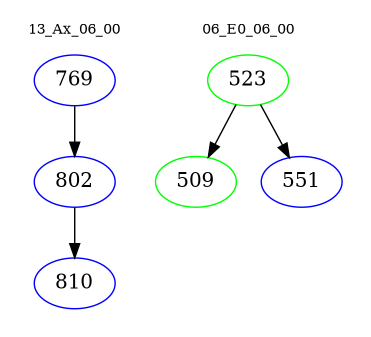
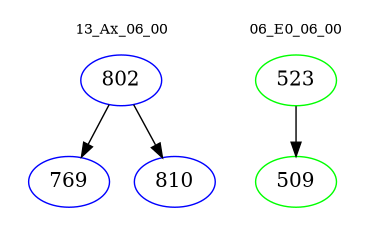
edge "769" -> "802": reversed
node "551": removed
